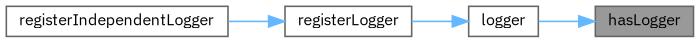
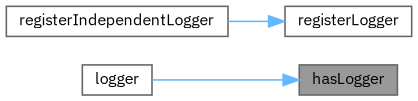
edge "registerLogger" -> "logger": removed
